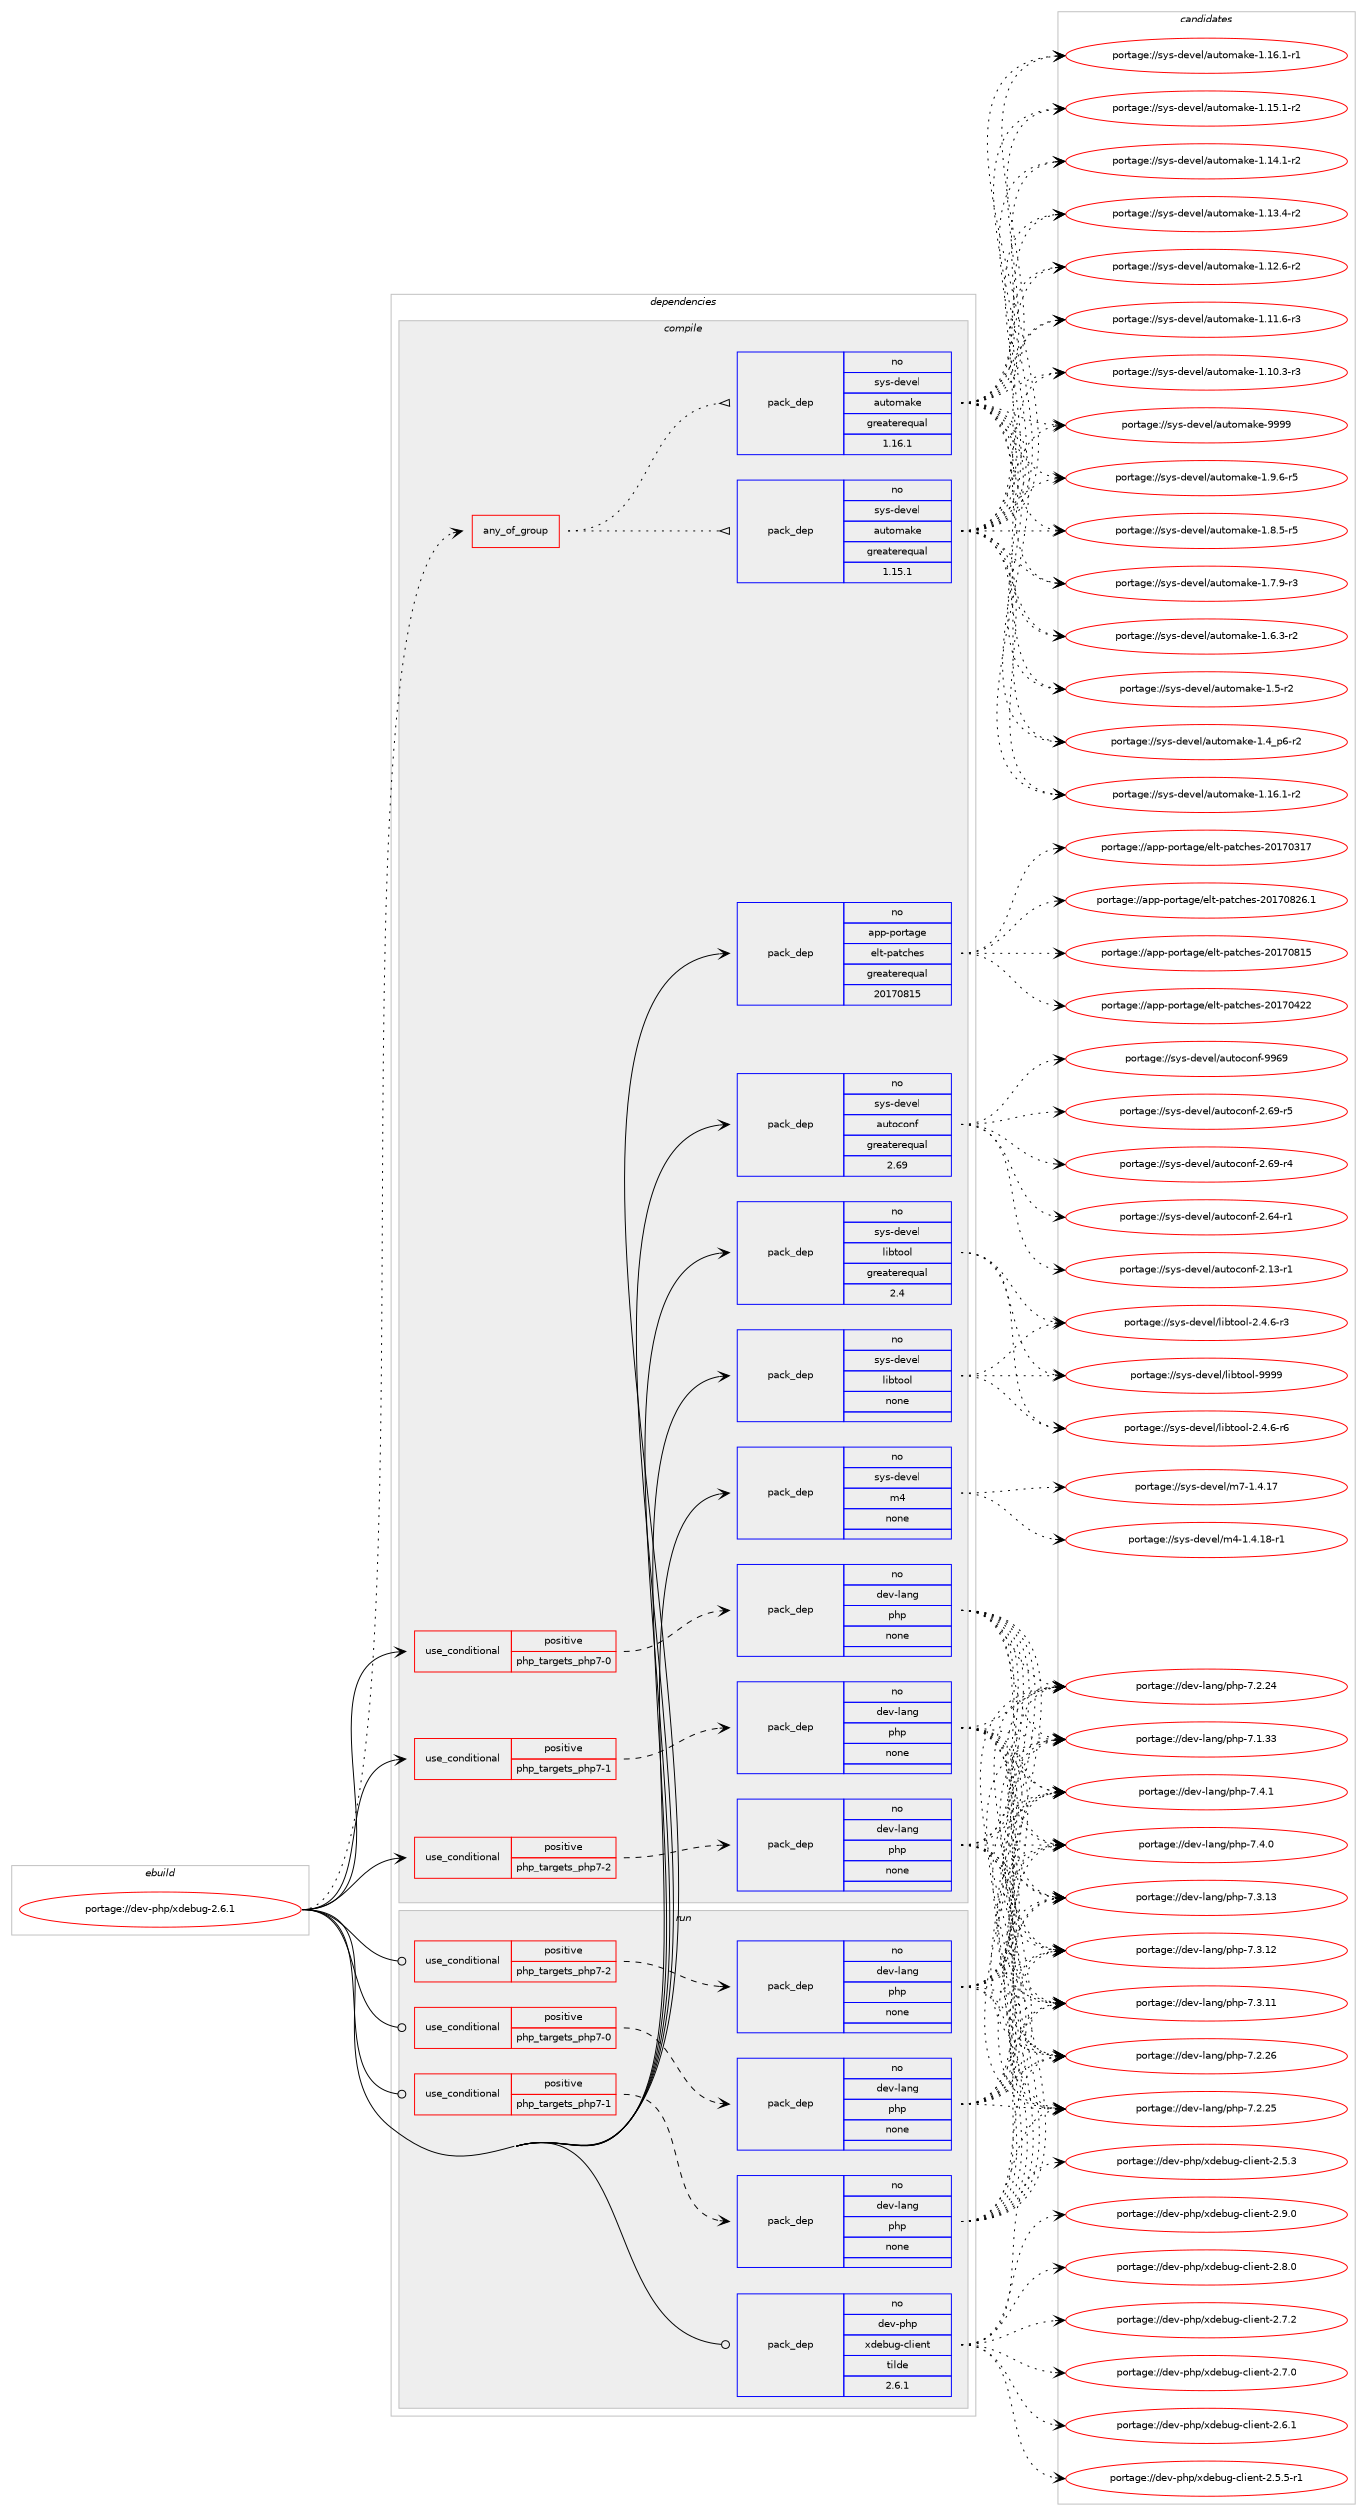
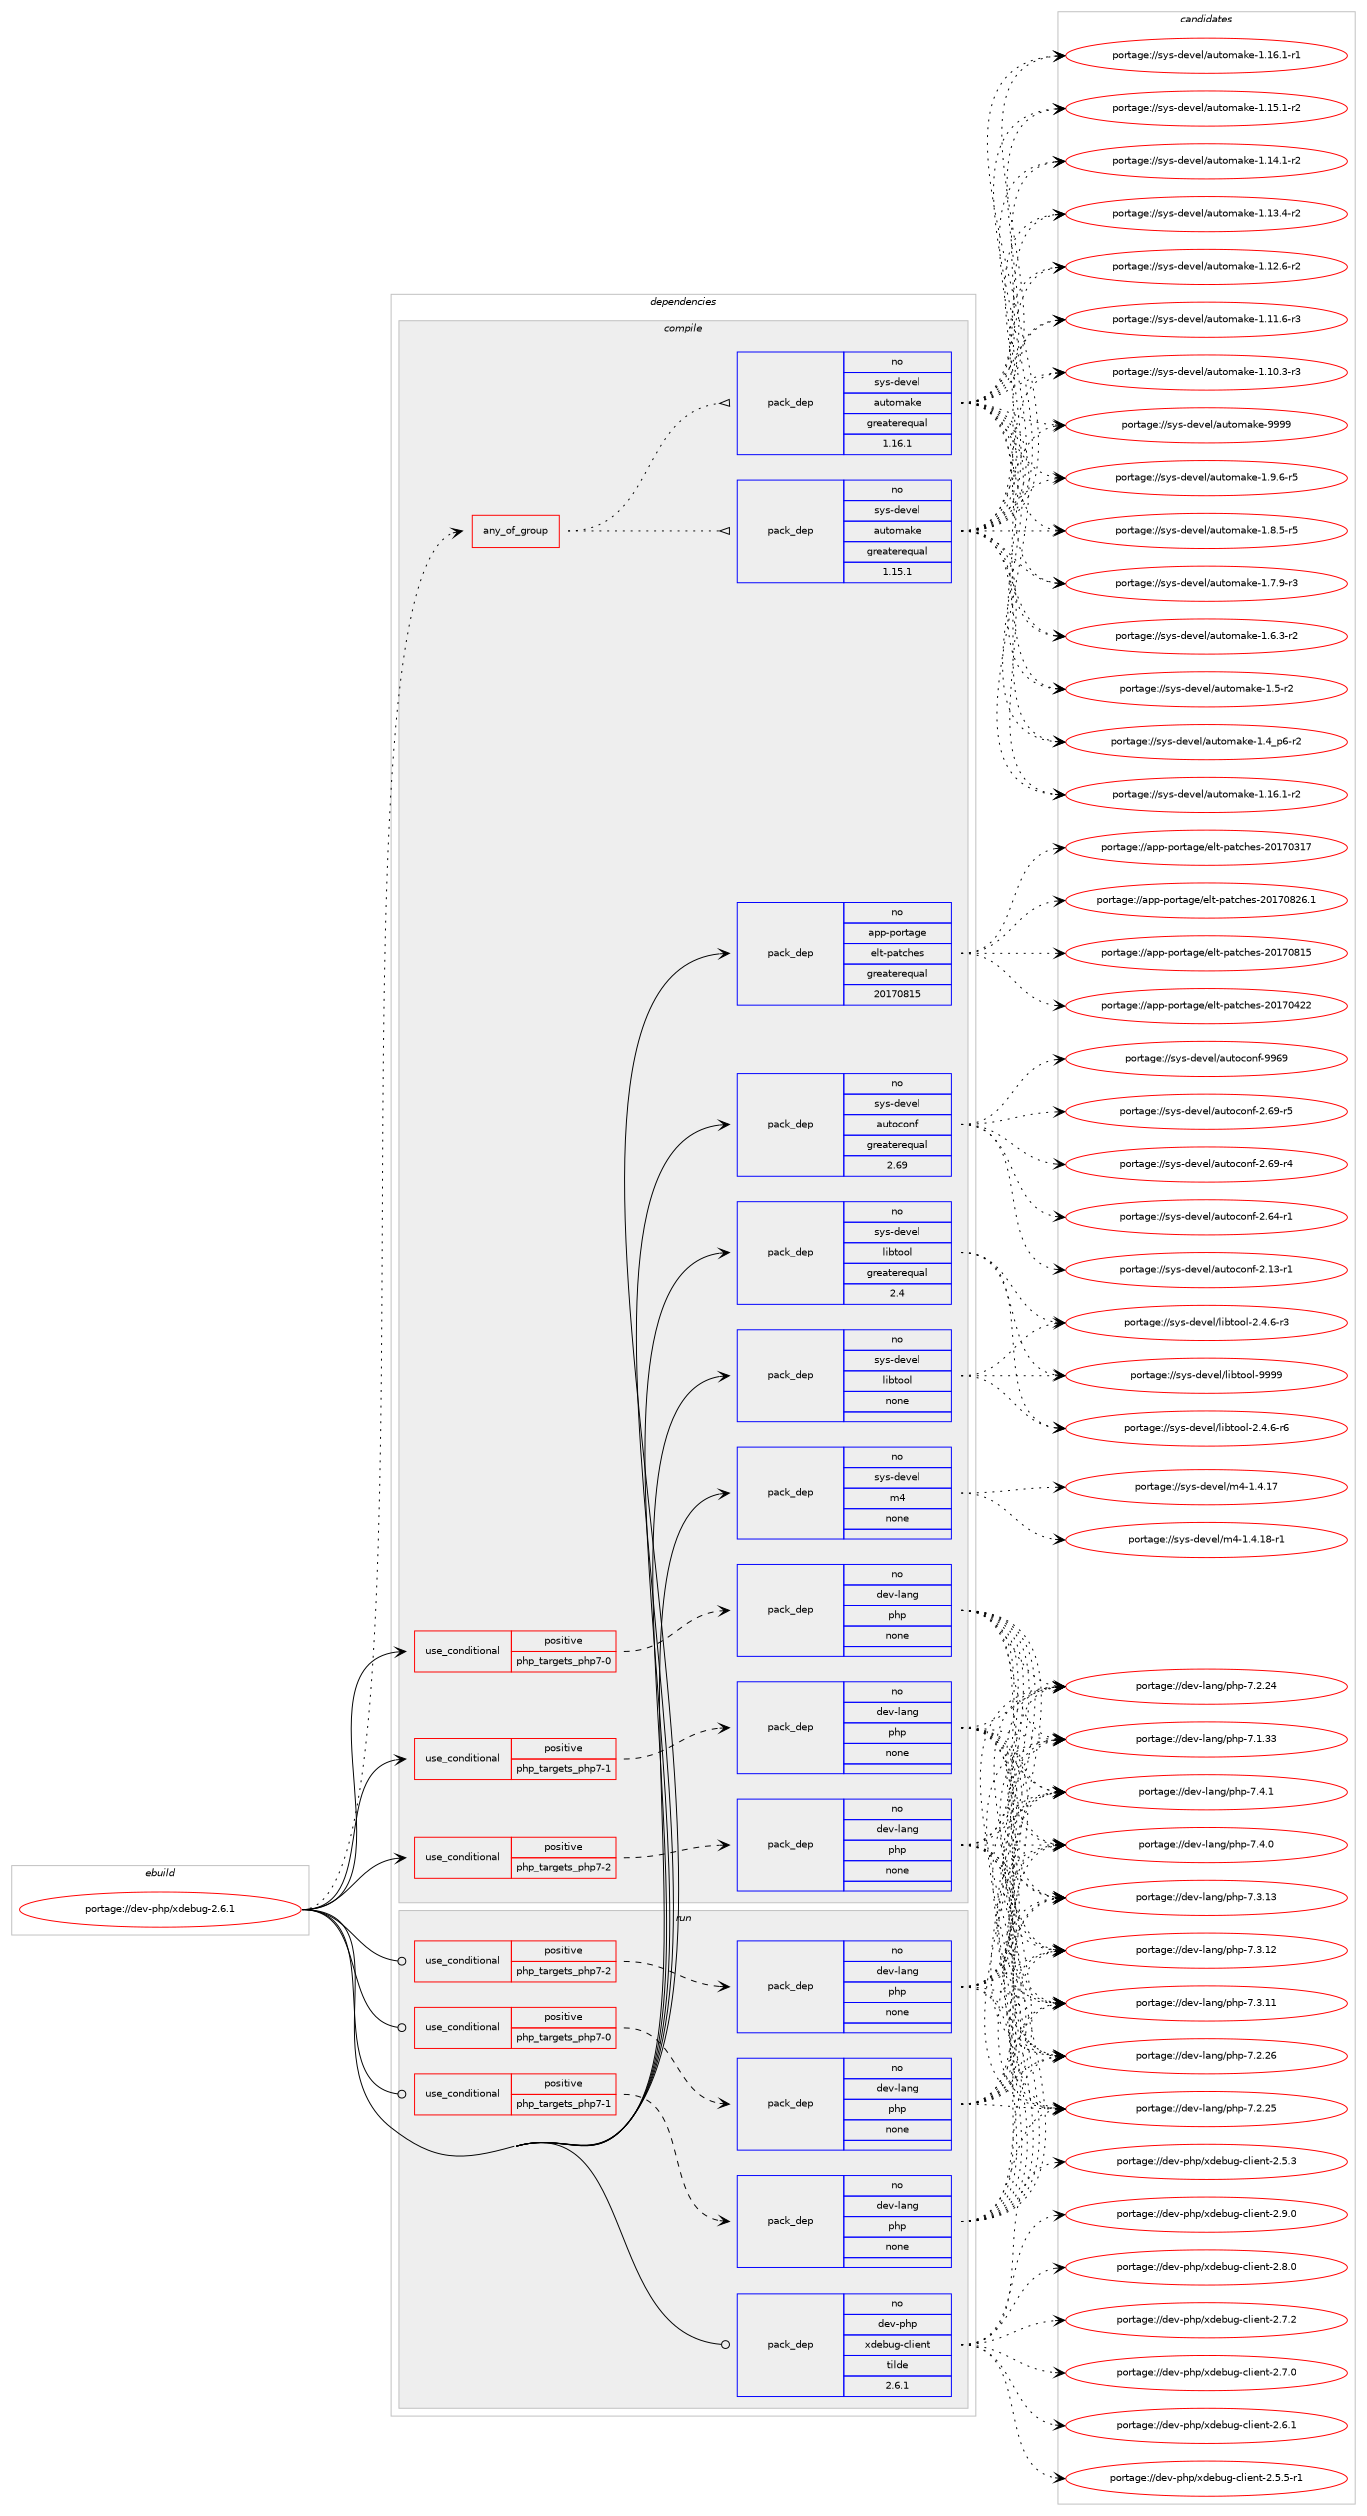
node "portage://sys-devel/m7-1.4.17": label "portage://sys-devel/m7-1.4.17" -> "portage://sys-devel/m4-1.4.17"
